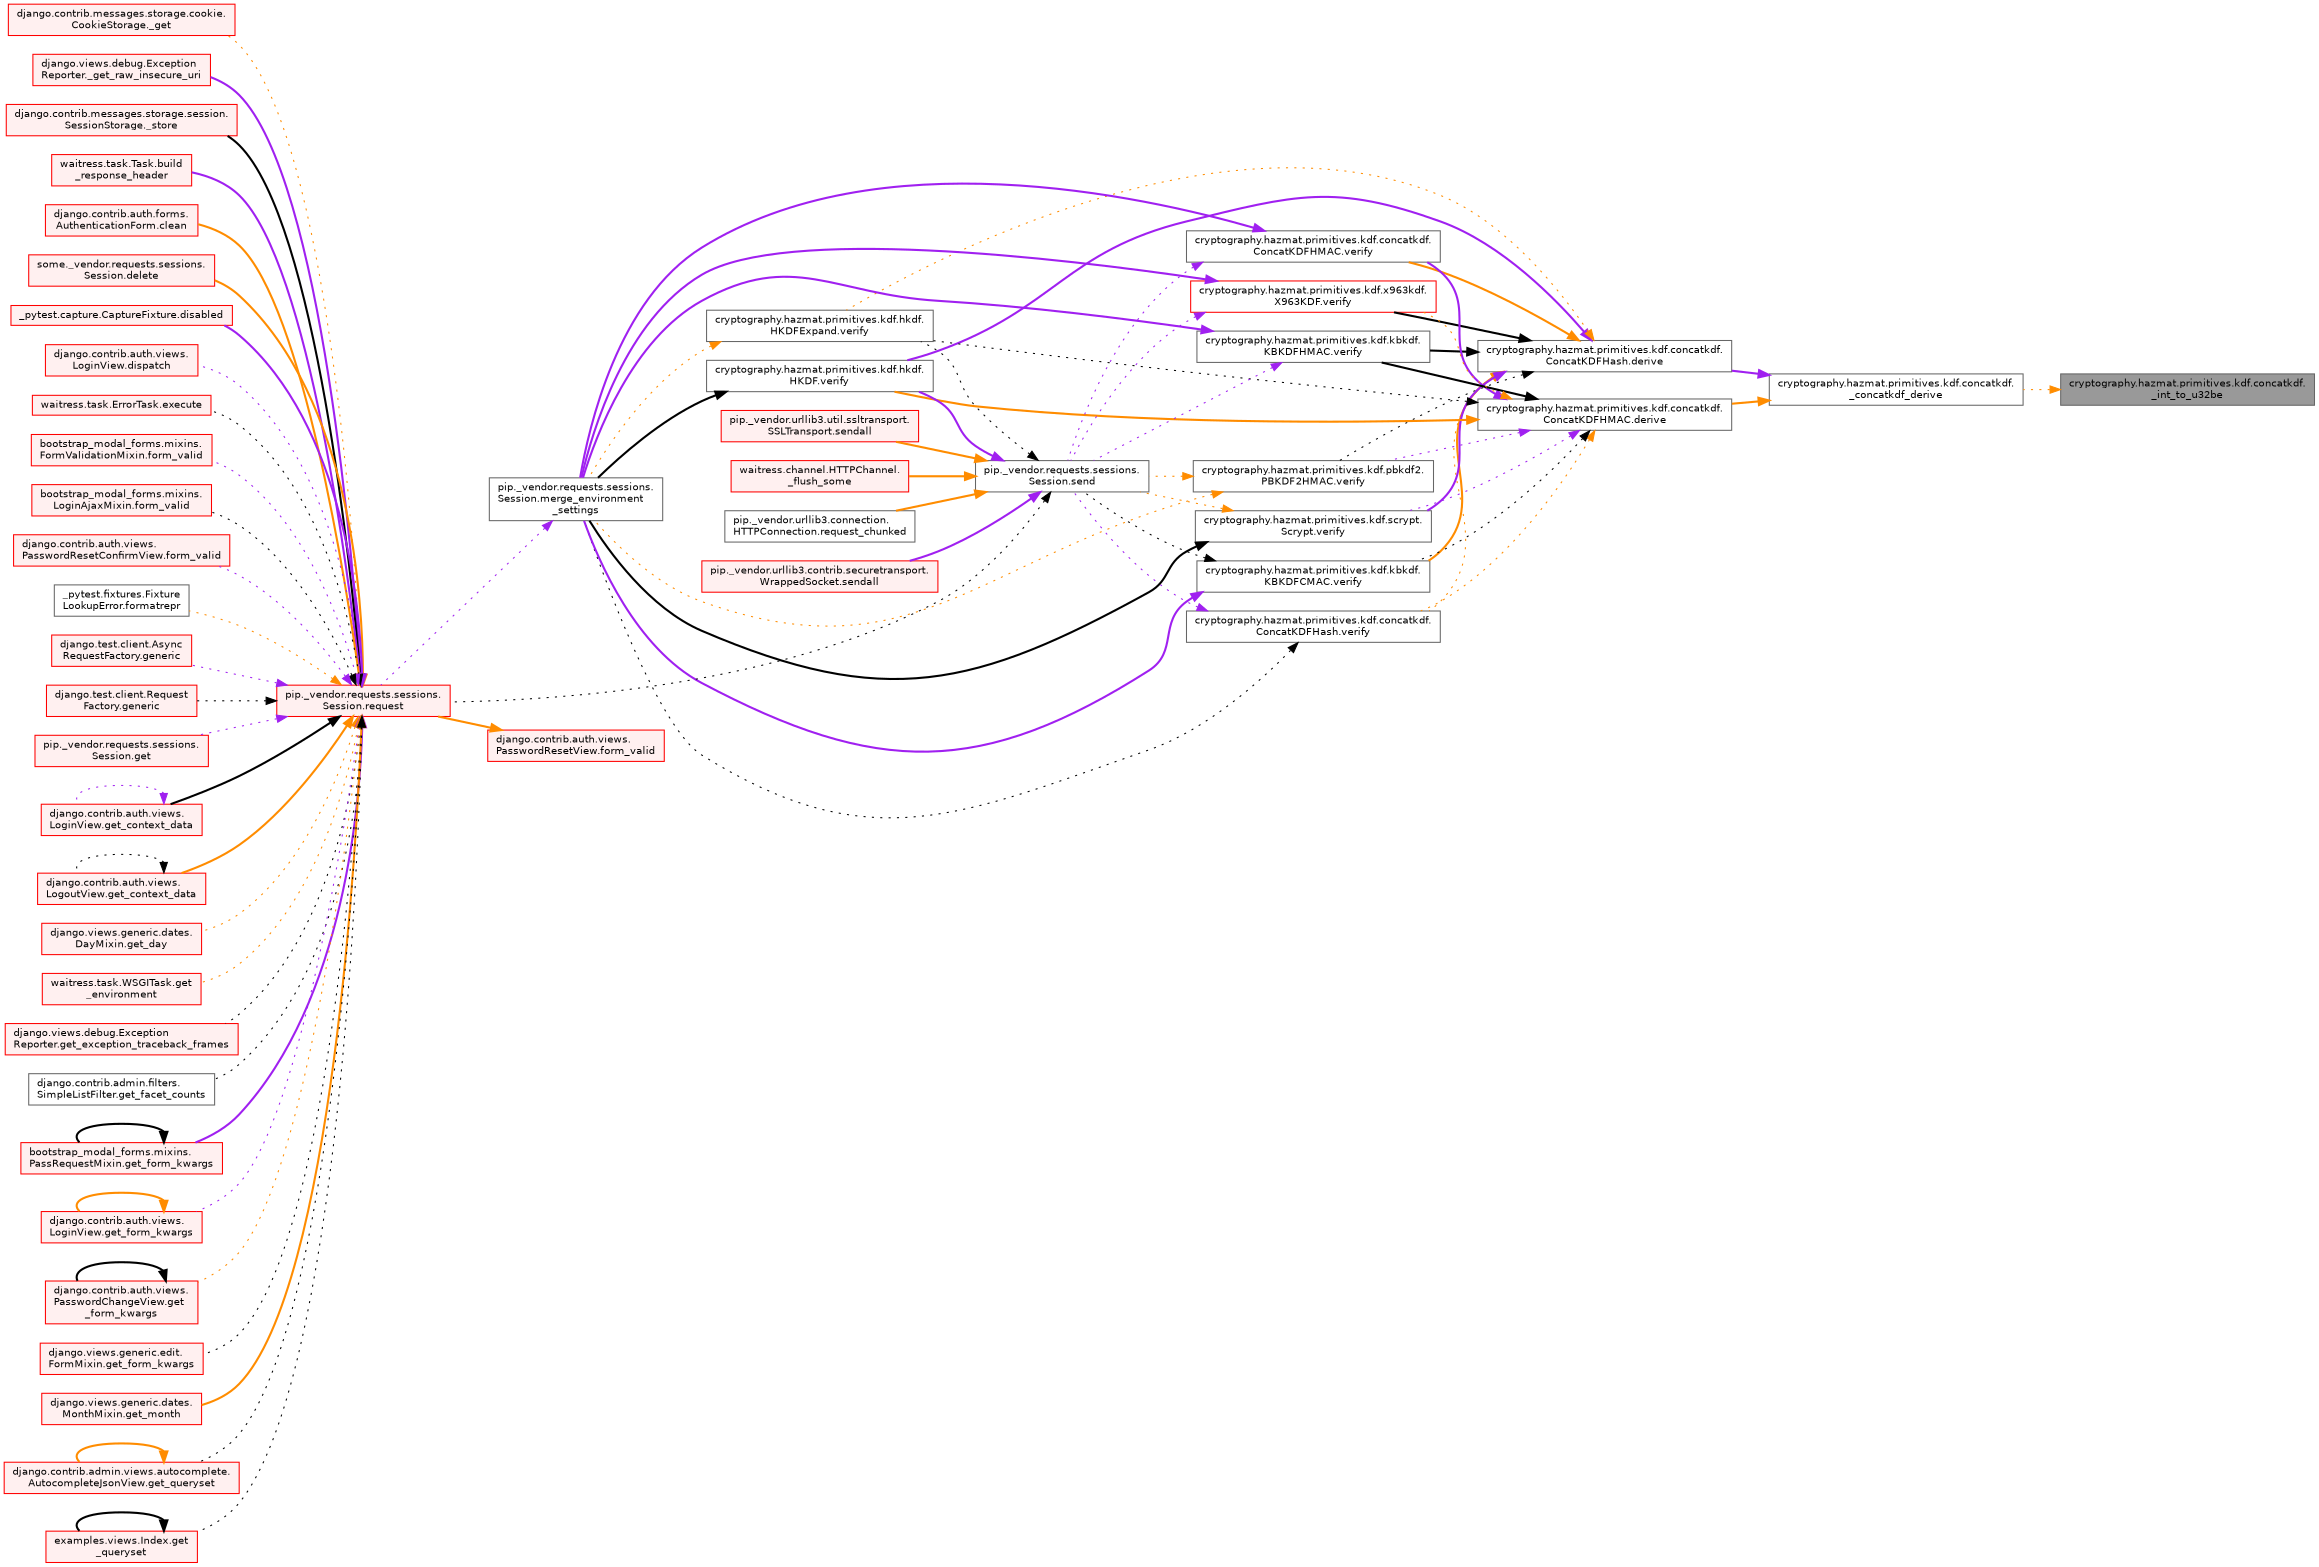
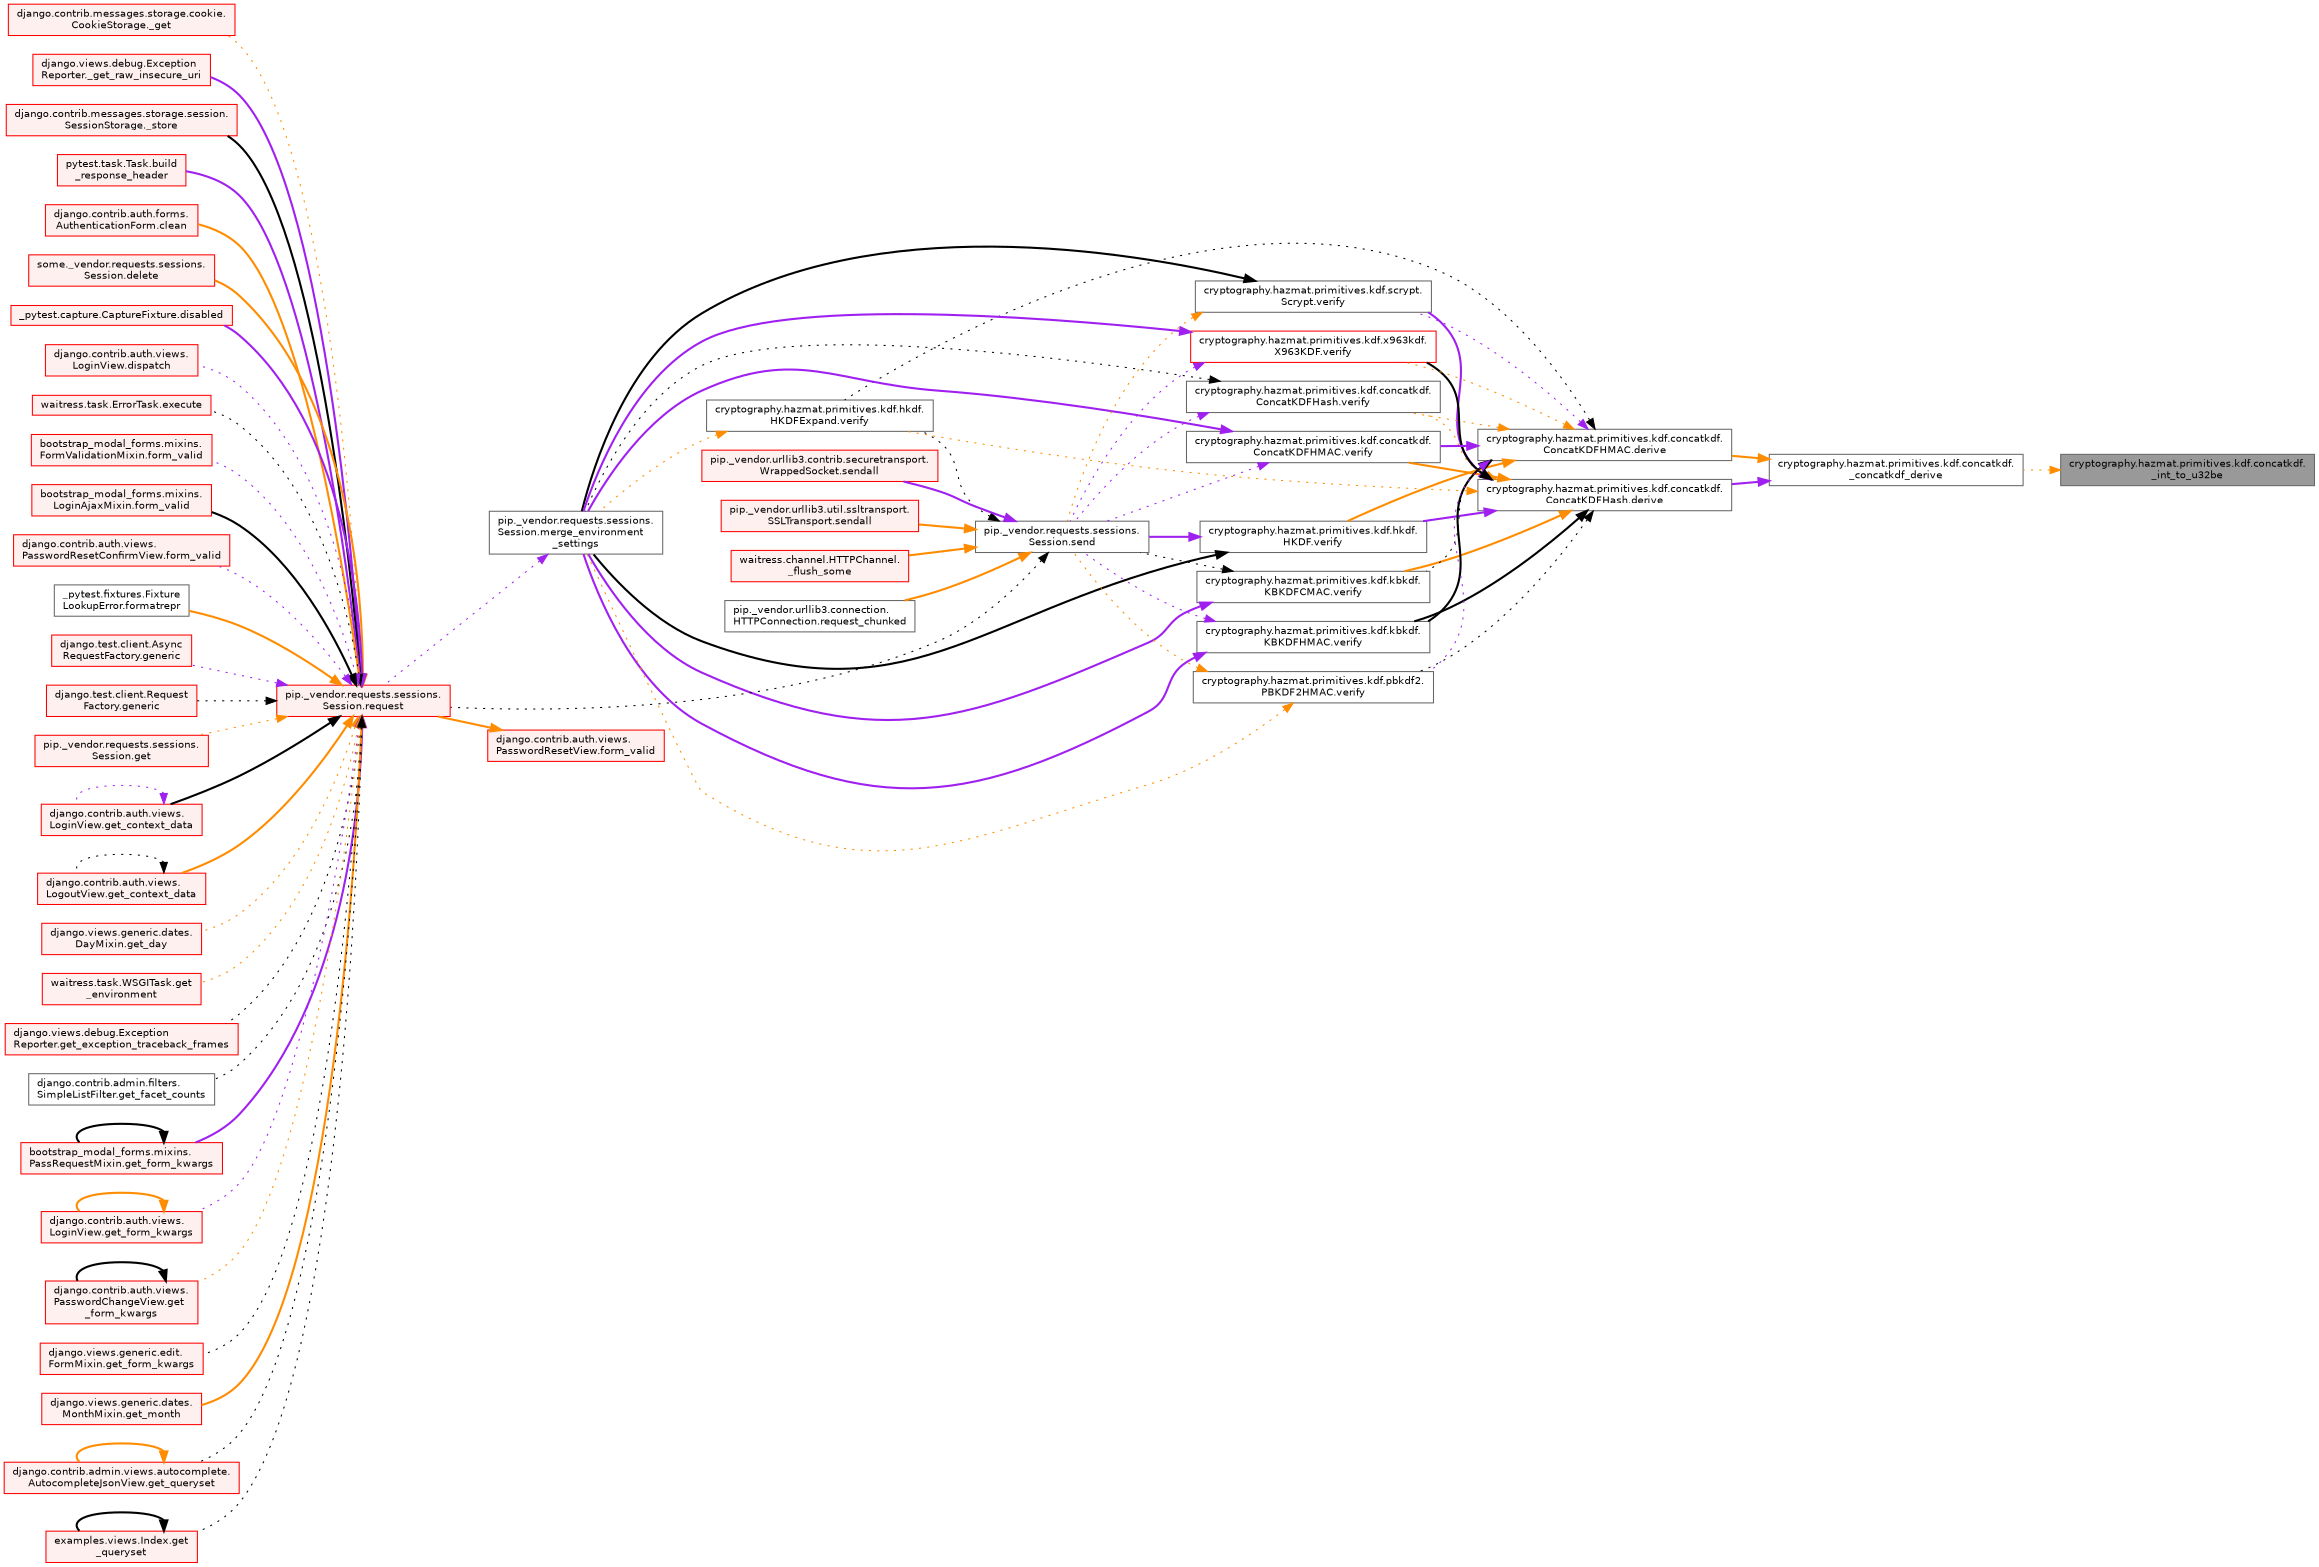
node "waitress.task.Task.build _response_header": label "waitress.task.Task.build _response_header" -> "pytest.task.Task.build _response_header"
edge "cryptography.hazmat.primitives.kdf.hkdf. HKDF.verify" -> "pip._vendor.requests.sessions. Session.send": reversed
edge "bootstrap_modal_forms.mixins. LoginAjaxMixin.form_valid" -> "pip._vendor.requests.sessions. Session.request": style dotted -> bold
edge "_pytest.fixtures.Fixture LookupError.formatrepr" -> "pip._vendor.requests.sessions. Session.request": style dotted -> bold
edge "pip._vendor.requests.sessions. Session.get" -> "pip._vendor.requests.sessions. Session.request": color purple -> darkorange
